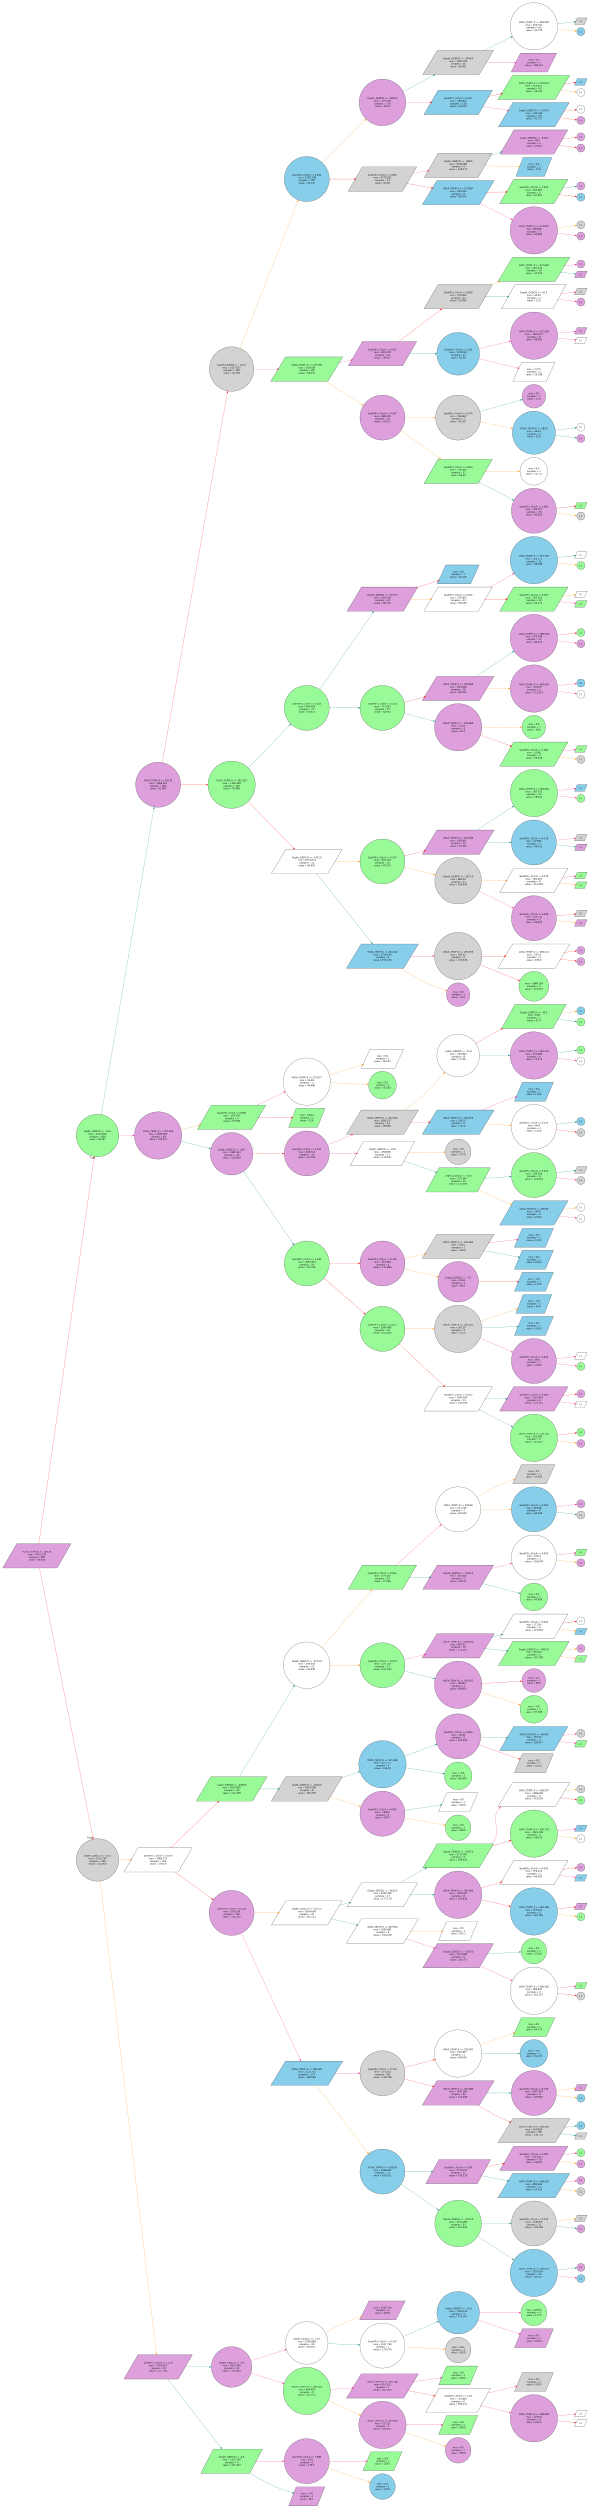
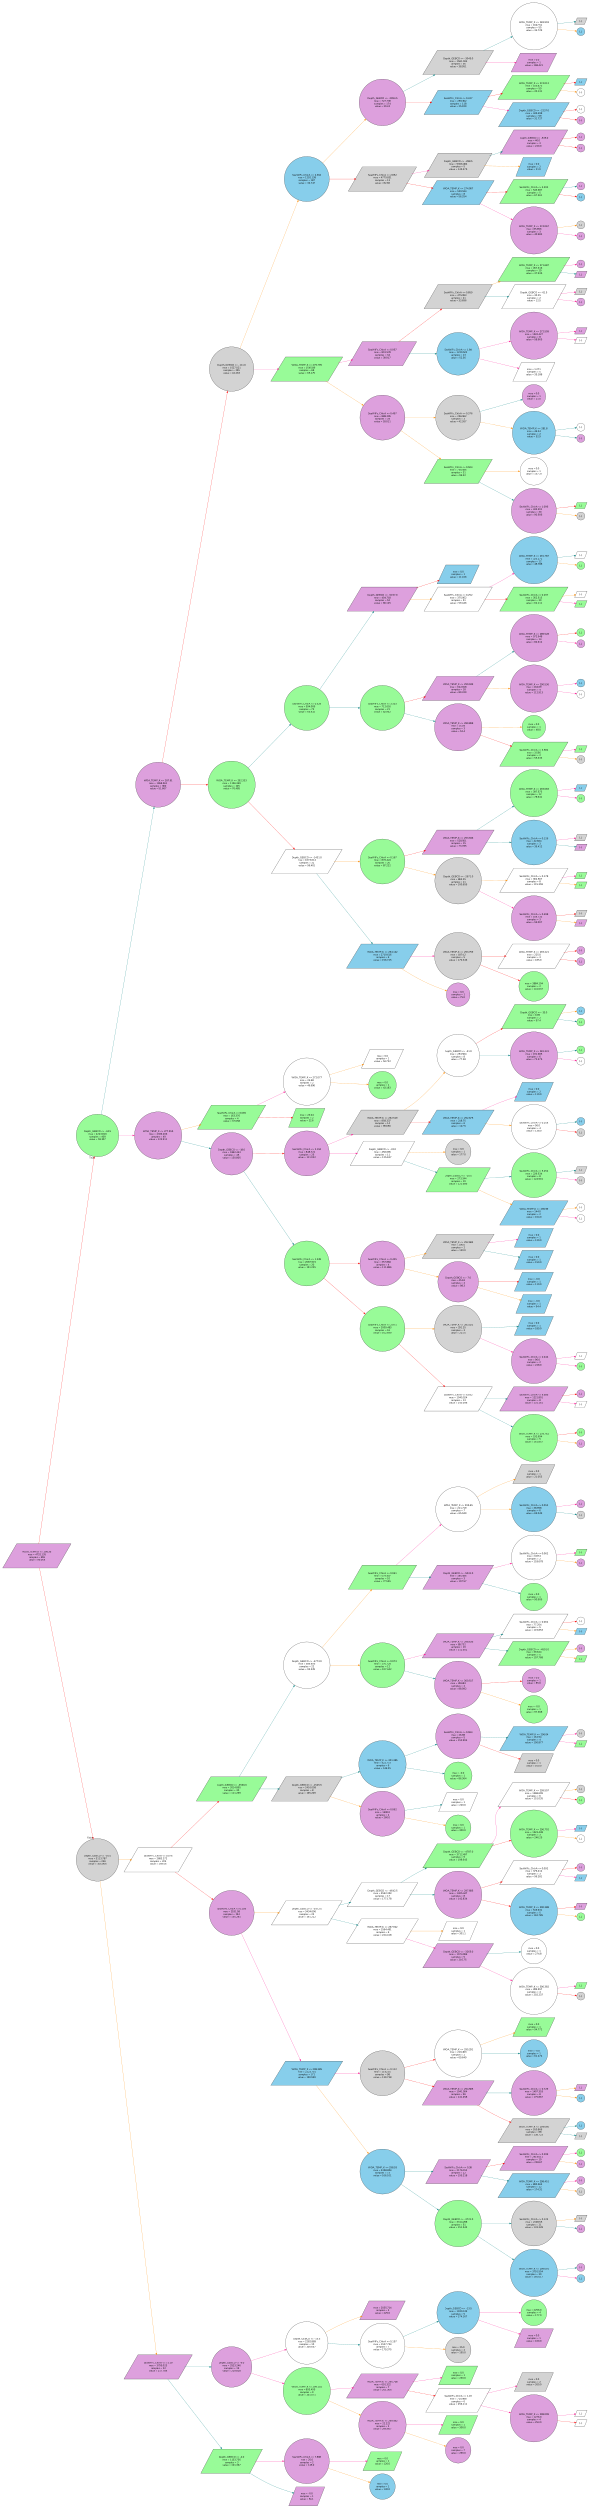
edge "WOA_TEMP_K <= 283.021 mse = 291.25 samples = 3 value = 221.5" -> "mse = -0.0 samples = 1 value = 94.4": now "Depth_GEBCO <= -7.0 mse = 45.63 samples = 2 value = 98.3" -> "mse = -0.0 samples = 1 value = 94.4"
node "mse = 0.0 samples = 1 value = 274.8": fillcolor palegreen -> white
